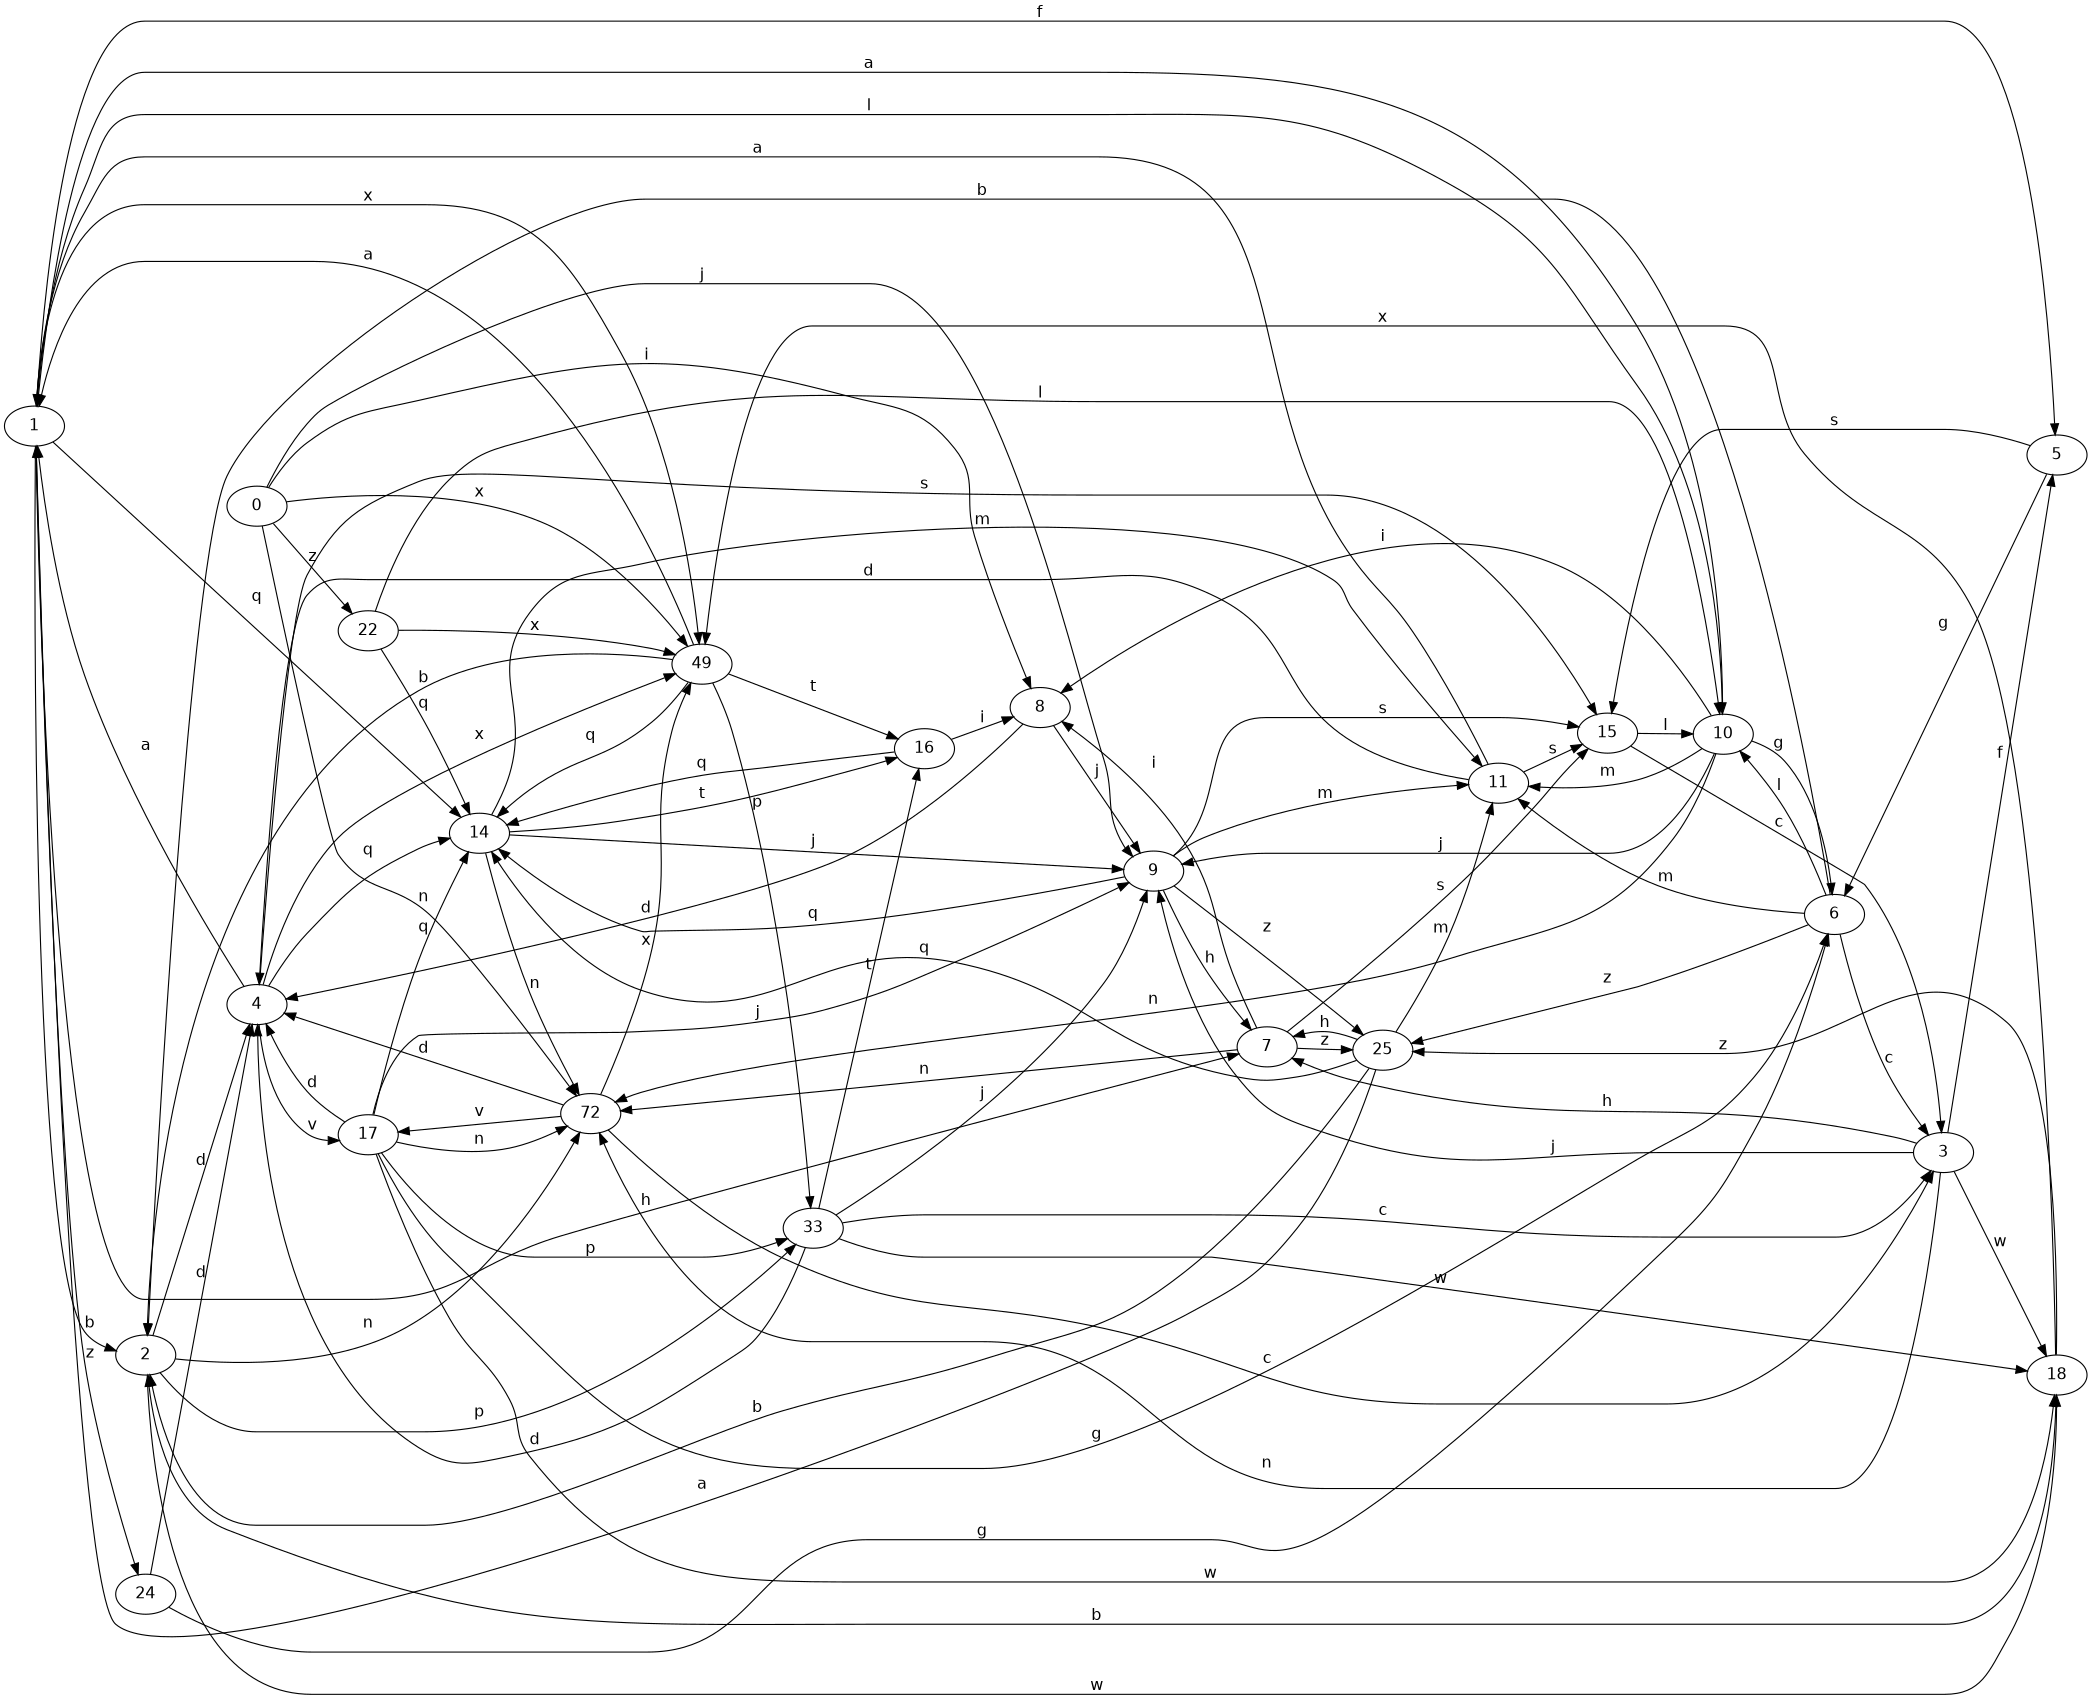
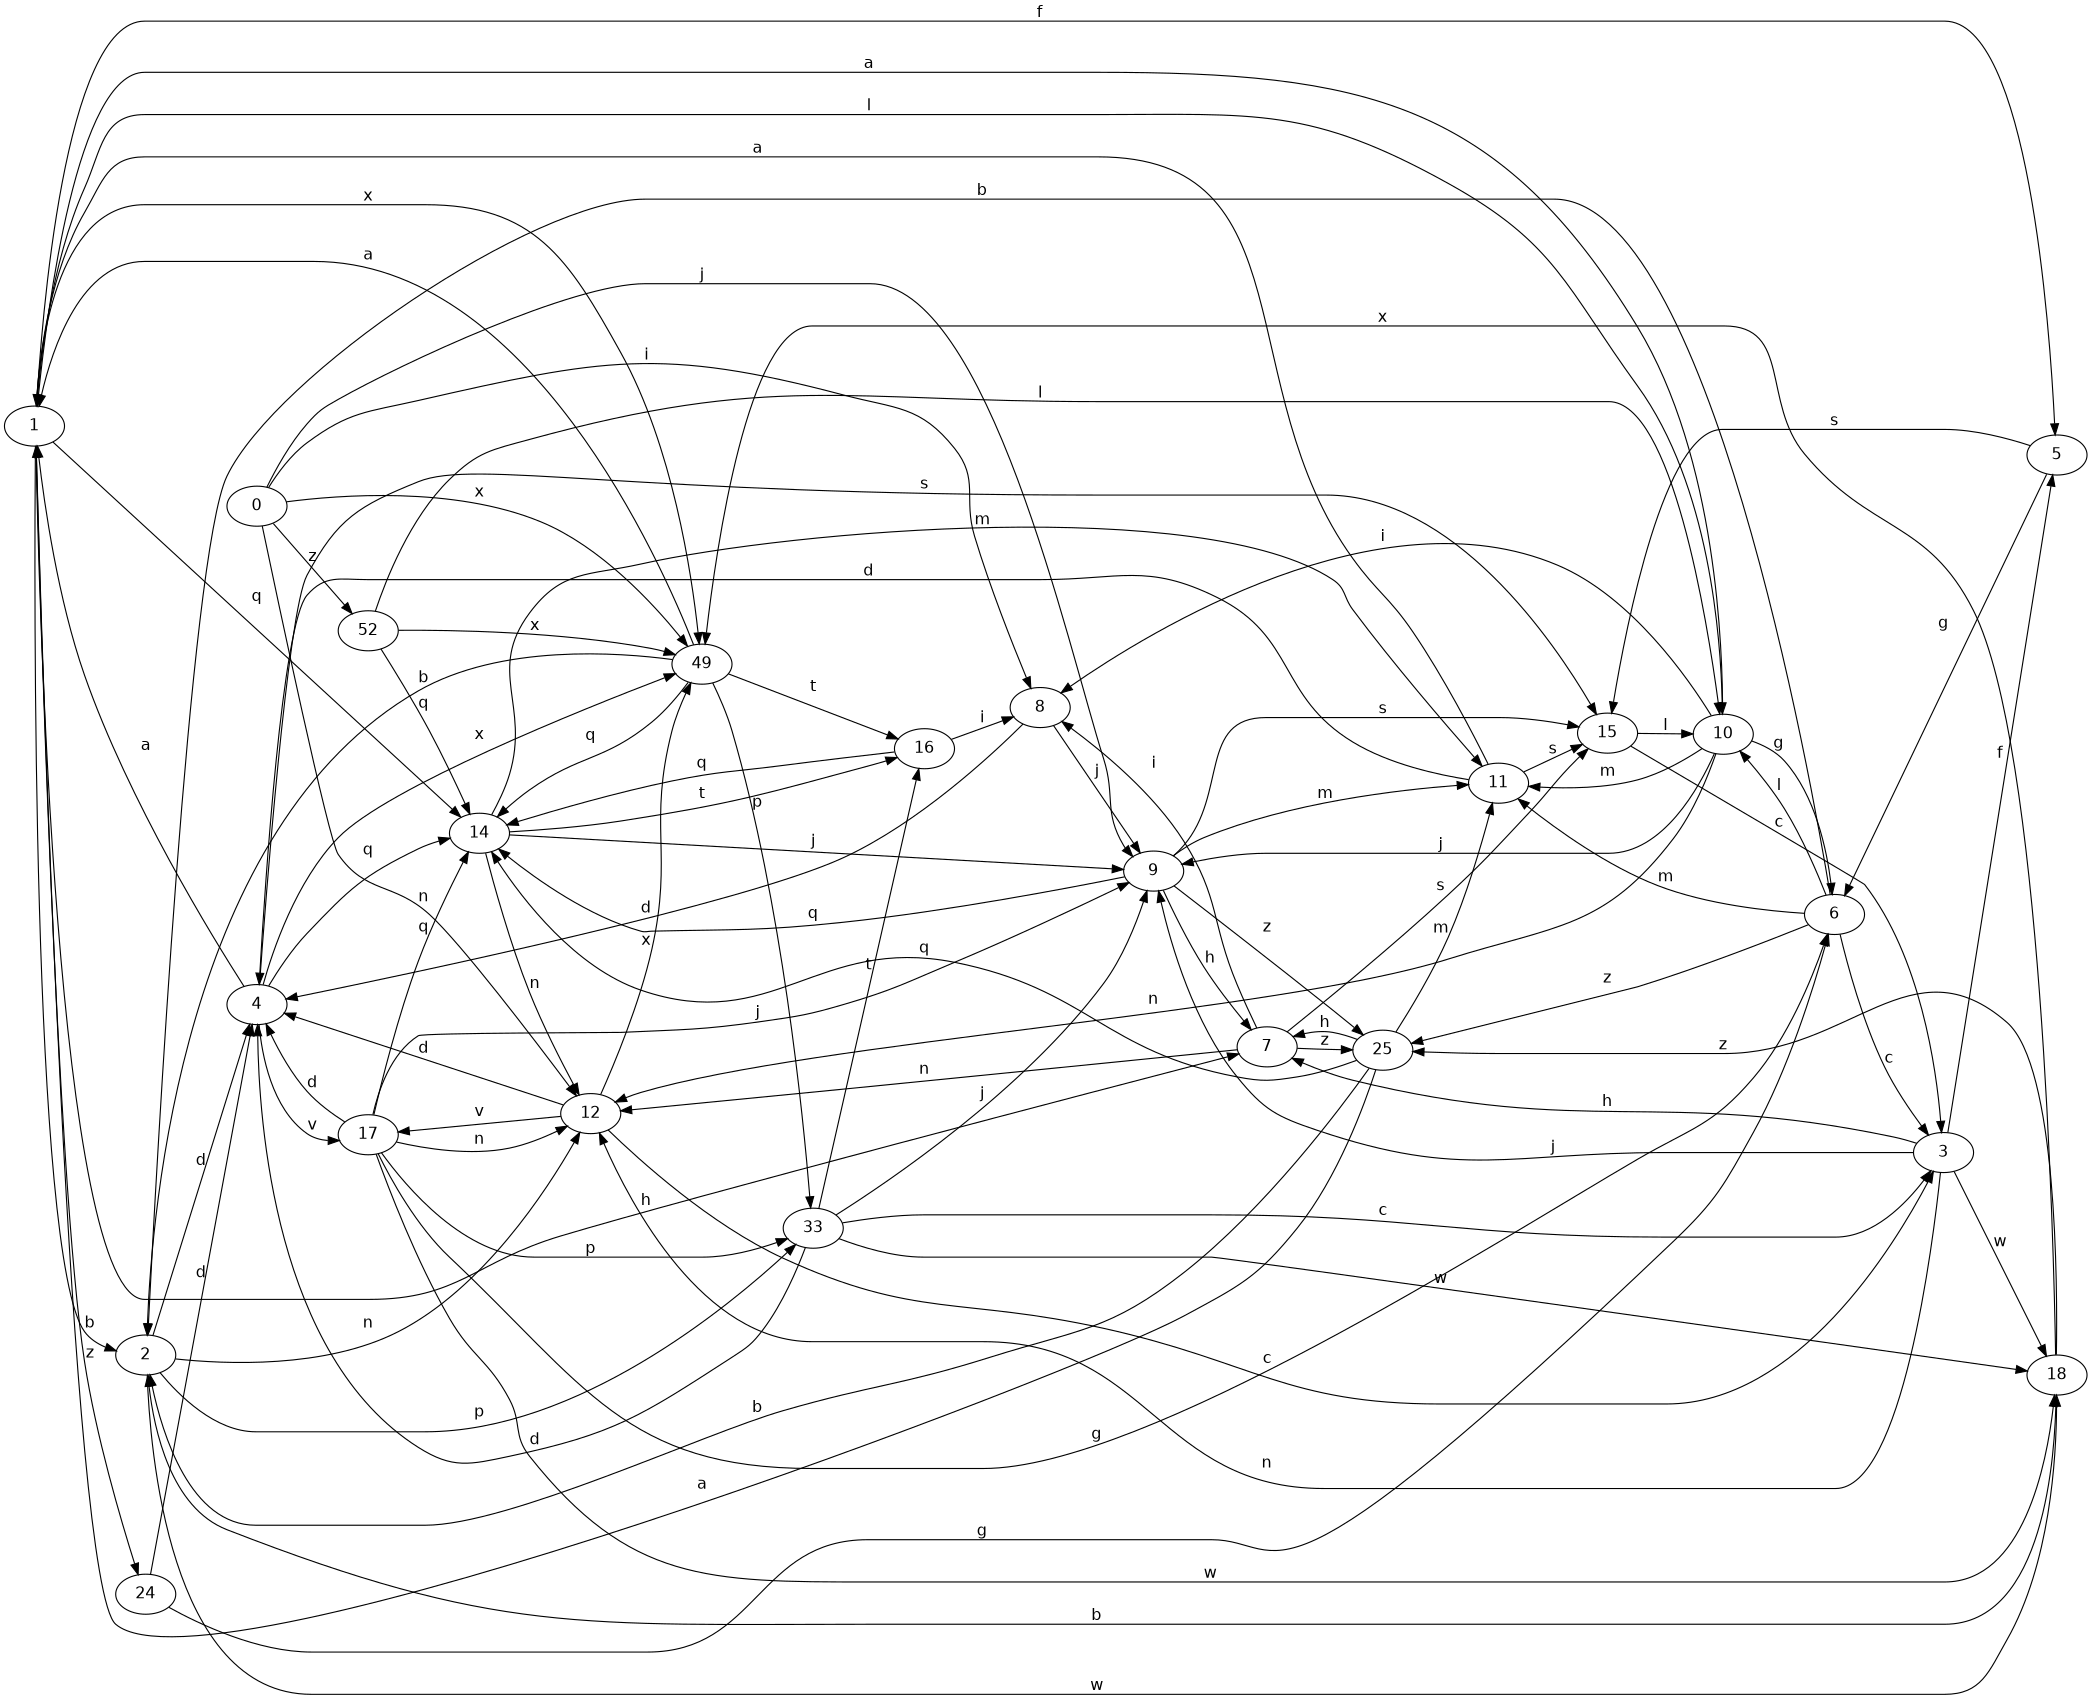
node "22": label "22" -> "52"
node "72": label "72" -> "12"
